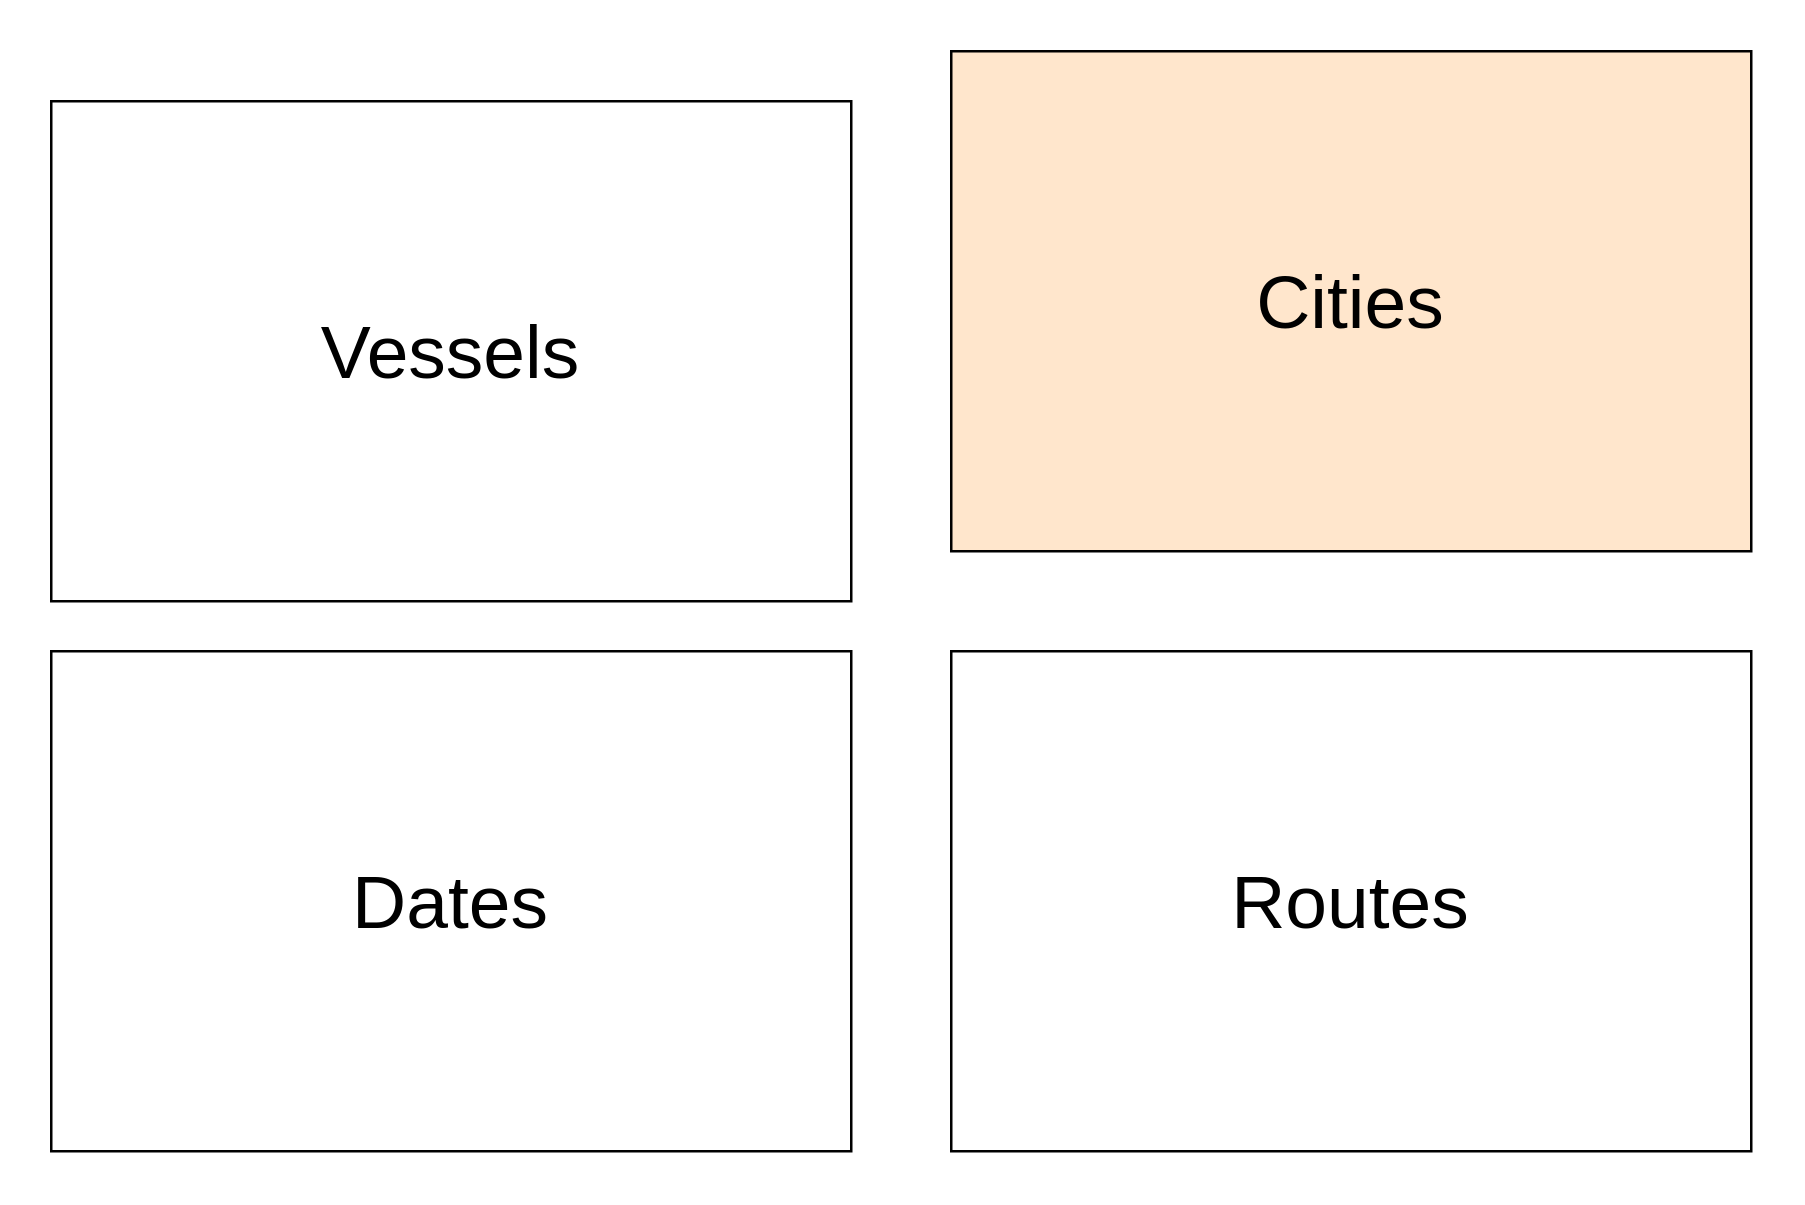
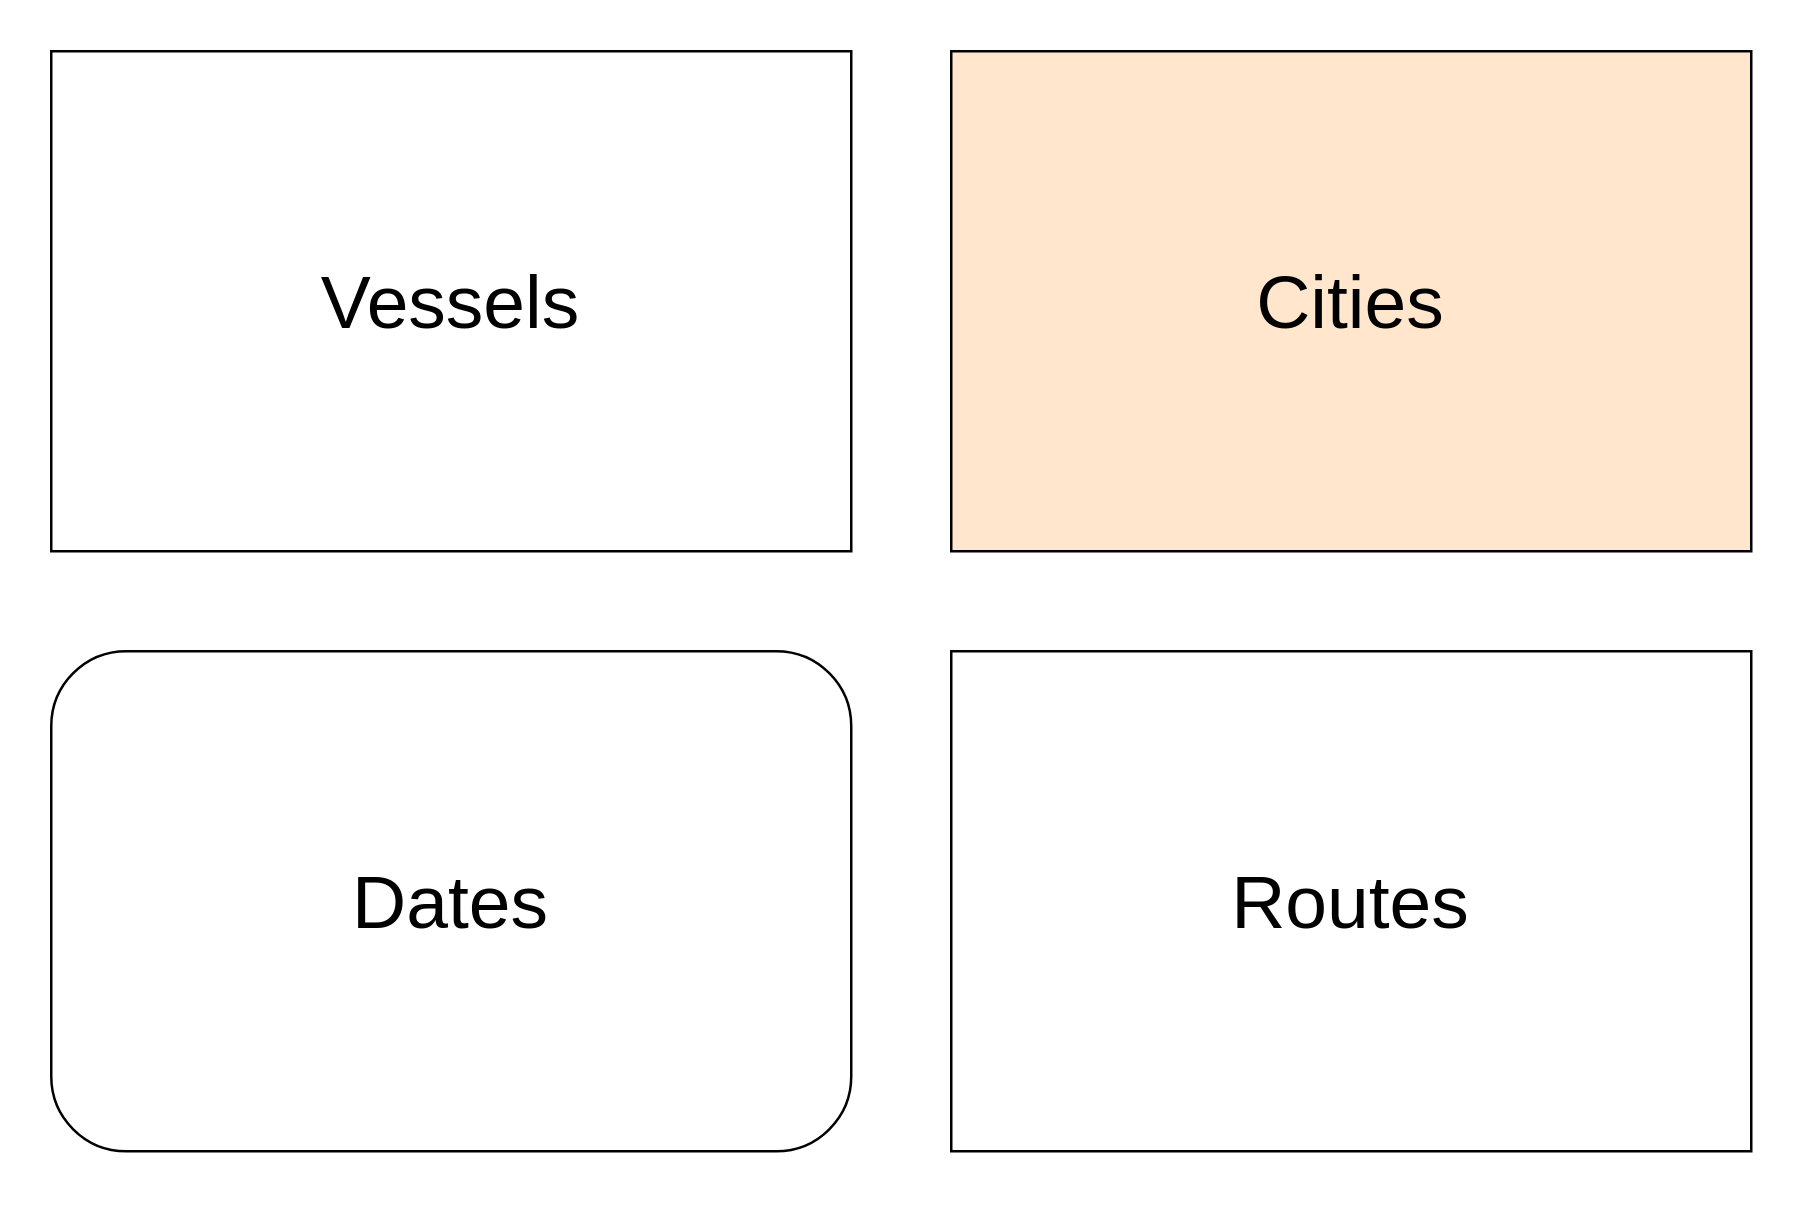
node "Vessels": moved (451, 351) -> (451, 301)
node "Dates": shape rectangle -> rounded rectangle
